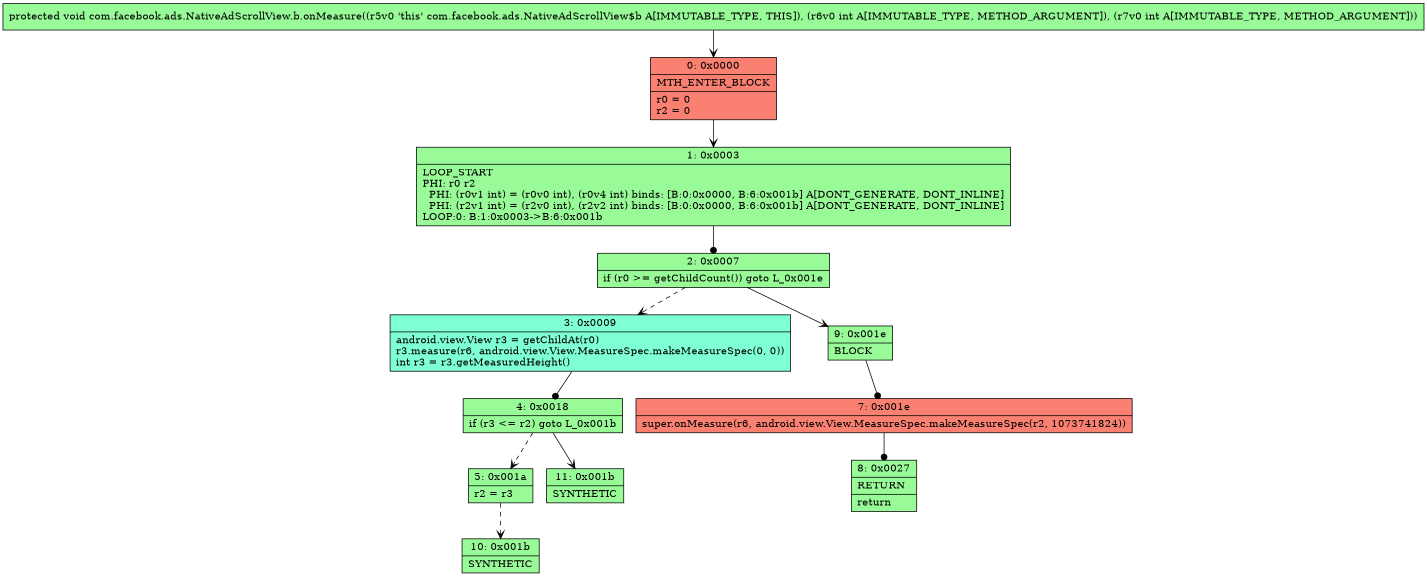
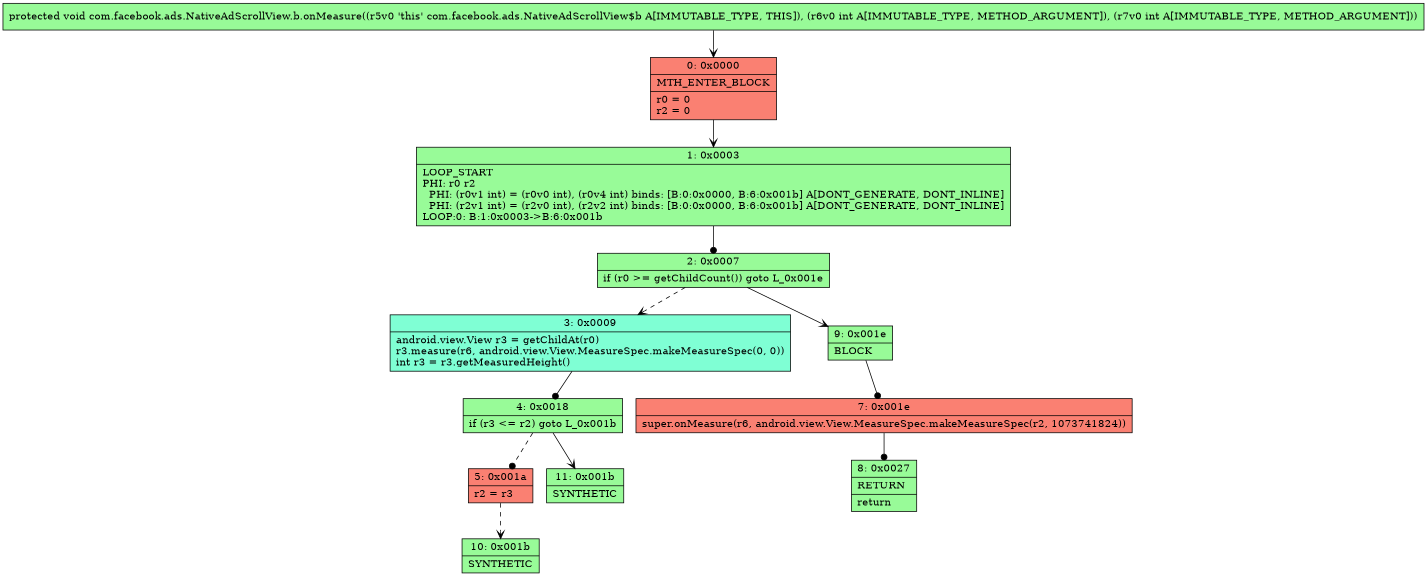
edge "4: 0x0018" -> "5: 0x001a": arrowhead vee -> dot
node "5: 0x001a": fillcolor palegreen -> salmon
